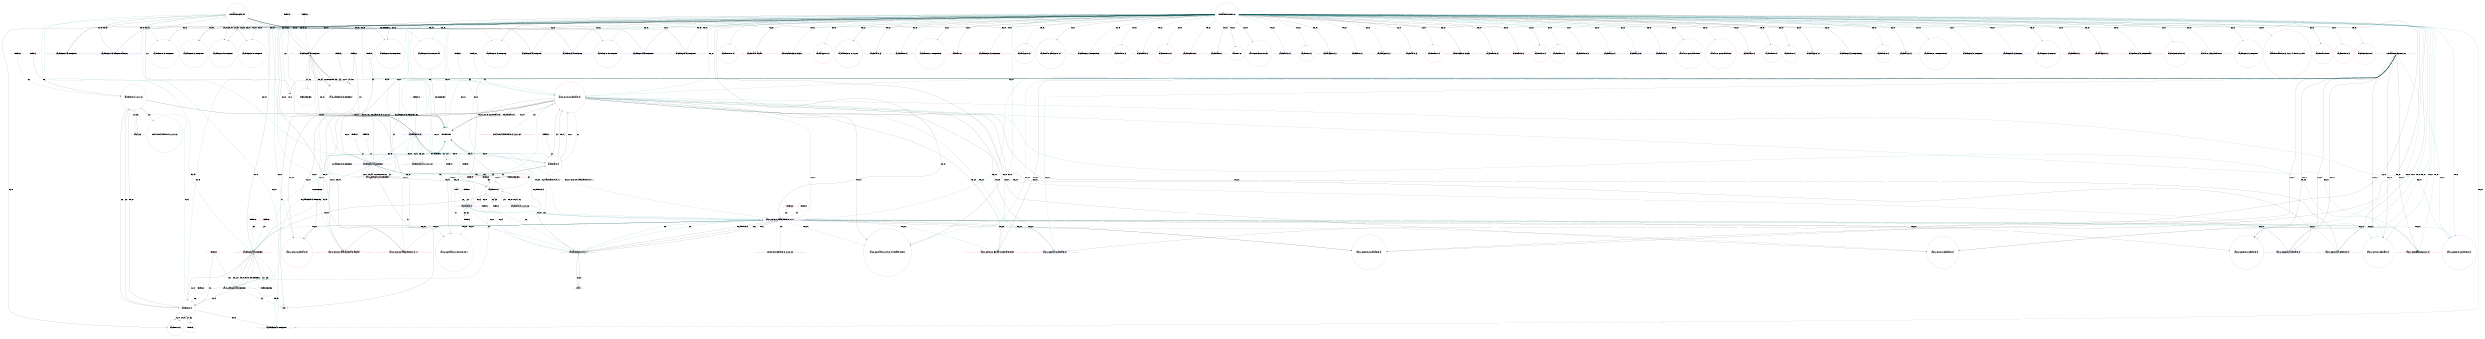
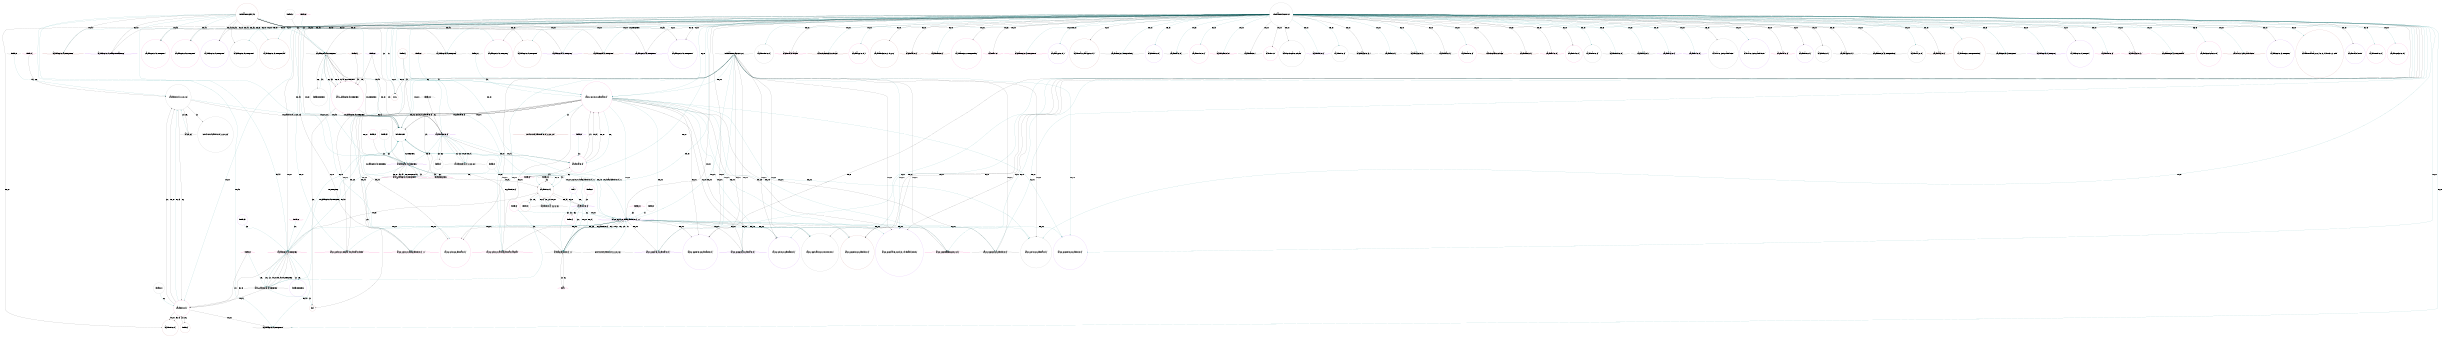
node "(Call,drop_name_eq(ctx, obj, PDF_NAME_Default))": label "(Call,drop_name_eq(ctx, obj, PDF_NAME_Default))" -> "(Call,pdf_name_eq(ctx, obj, PDF_NAME_Default))"
edge "(Call,pdf_dict_get(ctx, dict, PDF_NAME_SMask))" -> "(MethodReturn,RET)": now "(Call,pdf_dict_get(ctx, dict, PDF_NAME_LW))" -> "(MethodReturn,RET)"
